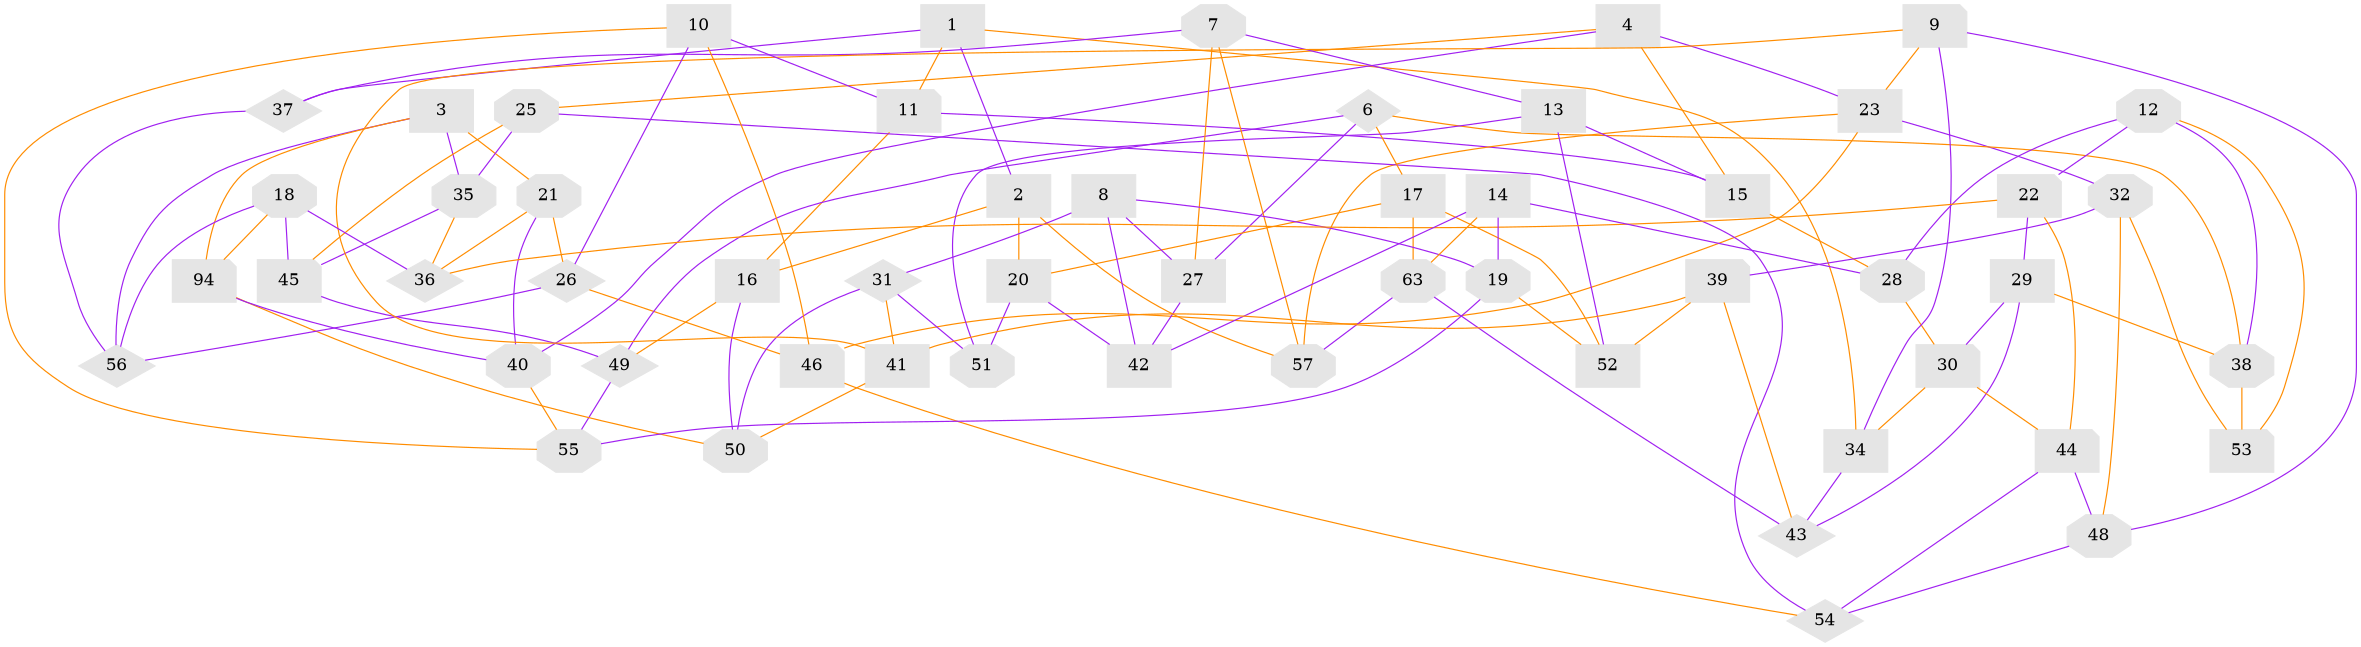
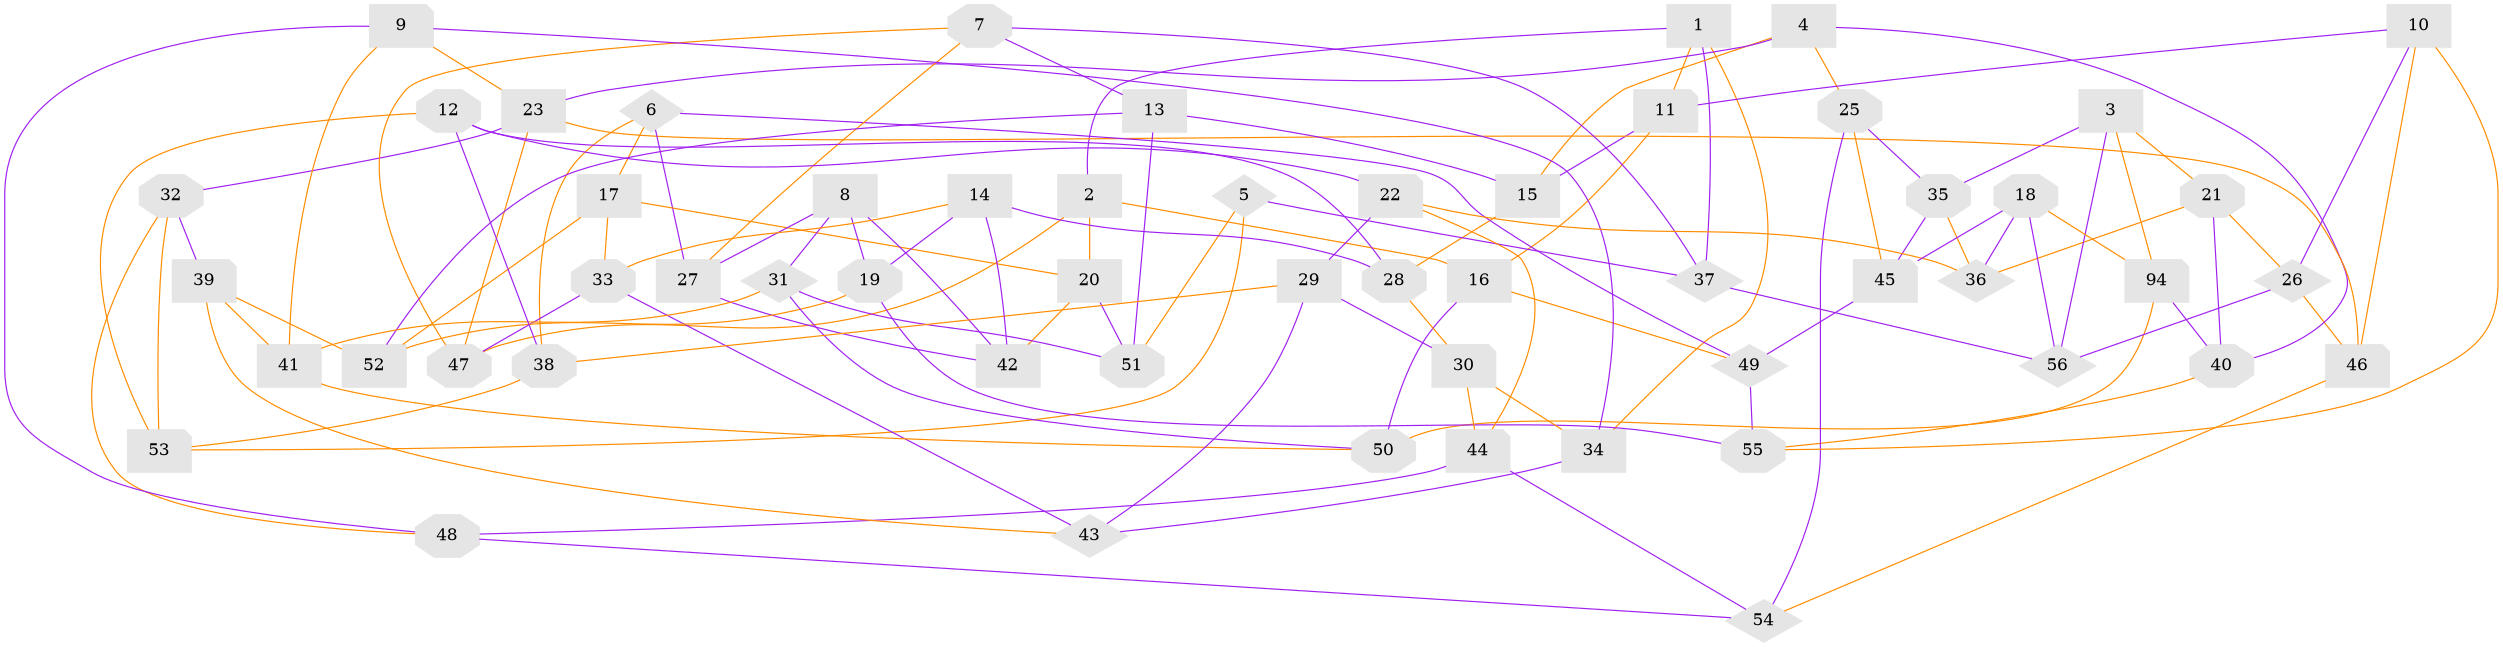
node "5": added
node "63": label "63" -> "33"
edge "20" -- "42": color purple -> darkorange
node "57": label "57" -> "47"
